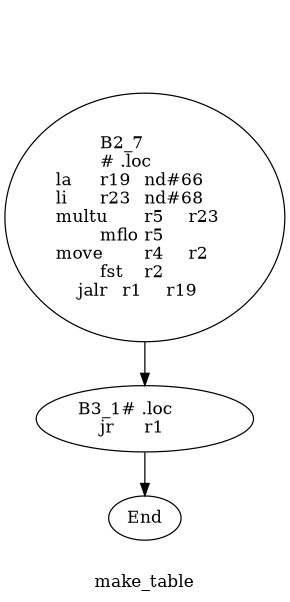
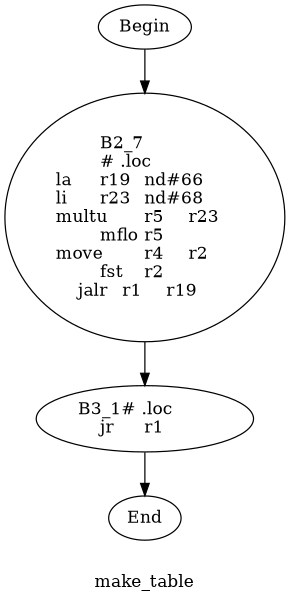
node "Begin": added
